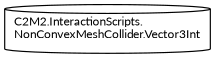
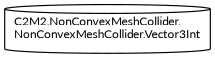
node "C2M2.InteractionScripts. NonConvexMeshCollider.Vector3Int": label "C2M2.InteractionScripts. NonConvexMeshCollider.Vector3Int" -> "C2M2.NonConvexMeshCollider. NonConvexMeshCollider.Vector3Int"
